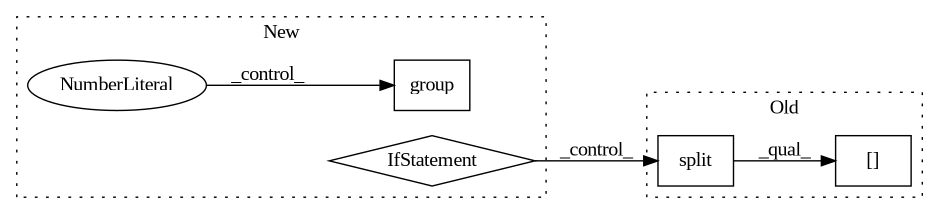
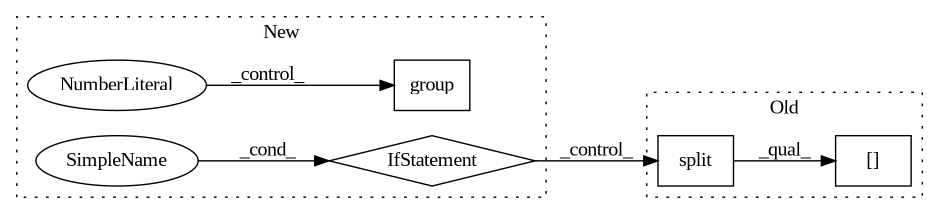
node "SimpleName": added
